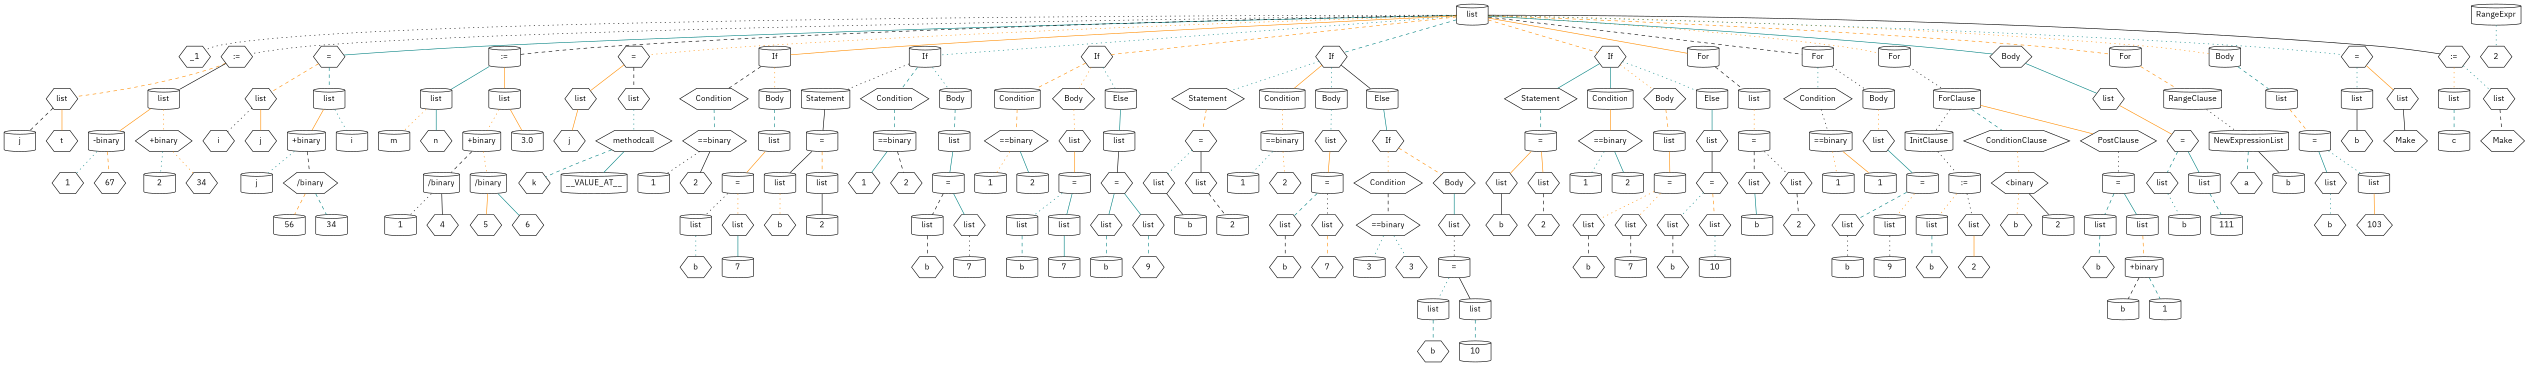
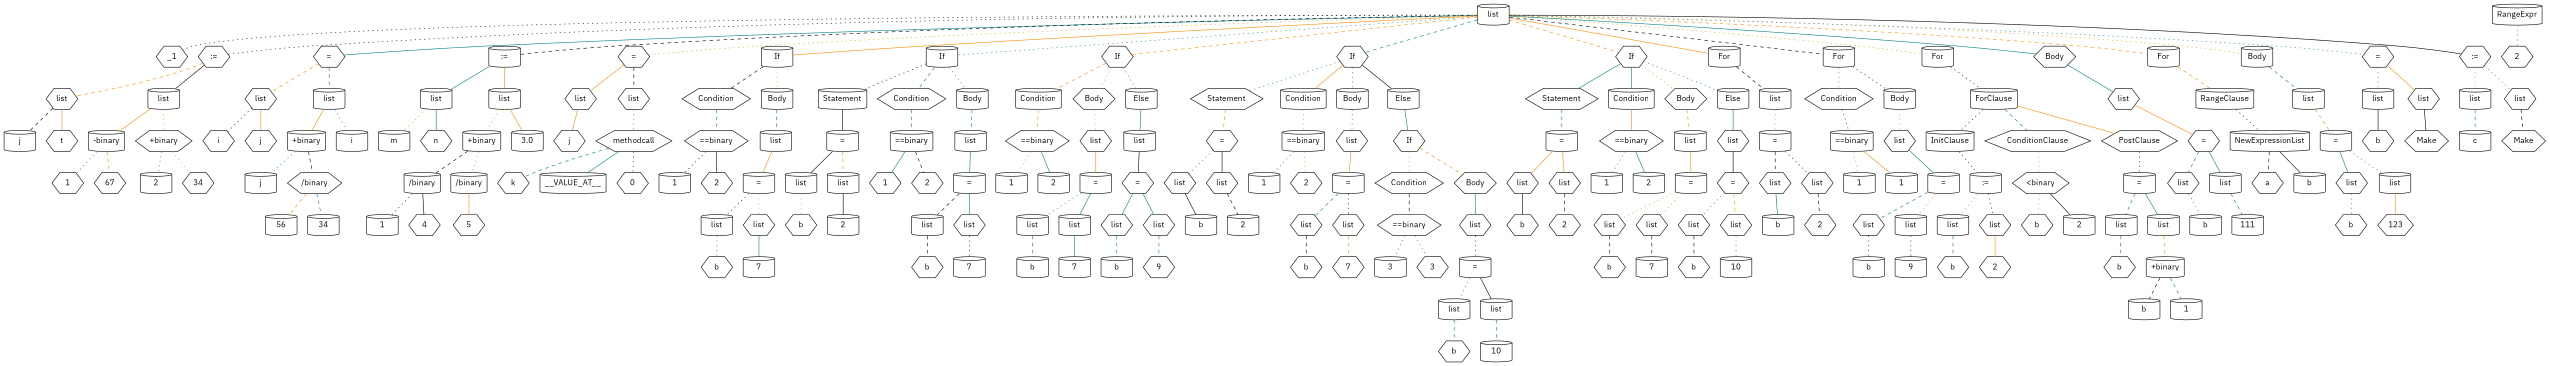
edge "NewExpressionList" -- "a": color teal -> black
node "0": added
node "6": removed
node "103": label "103" -> "123"
